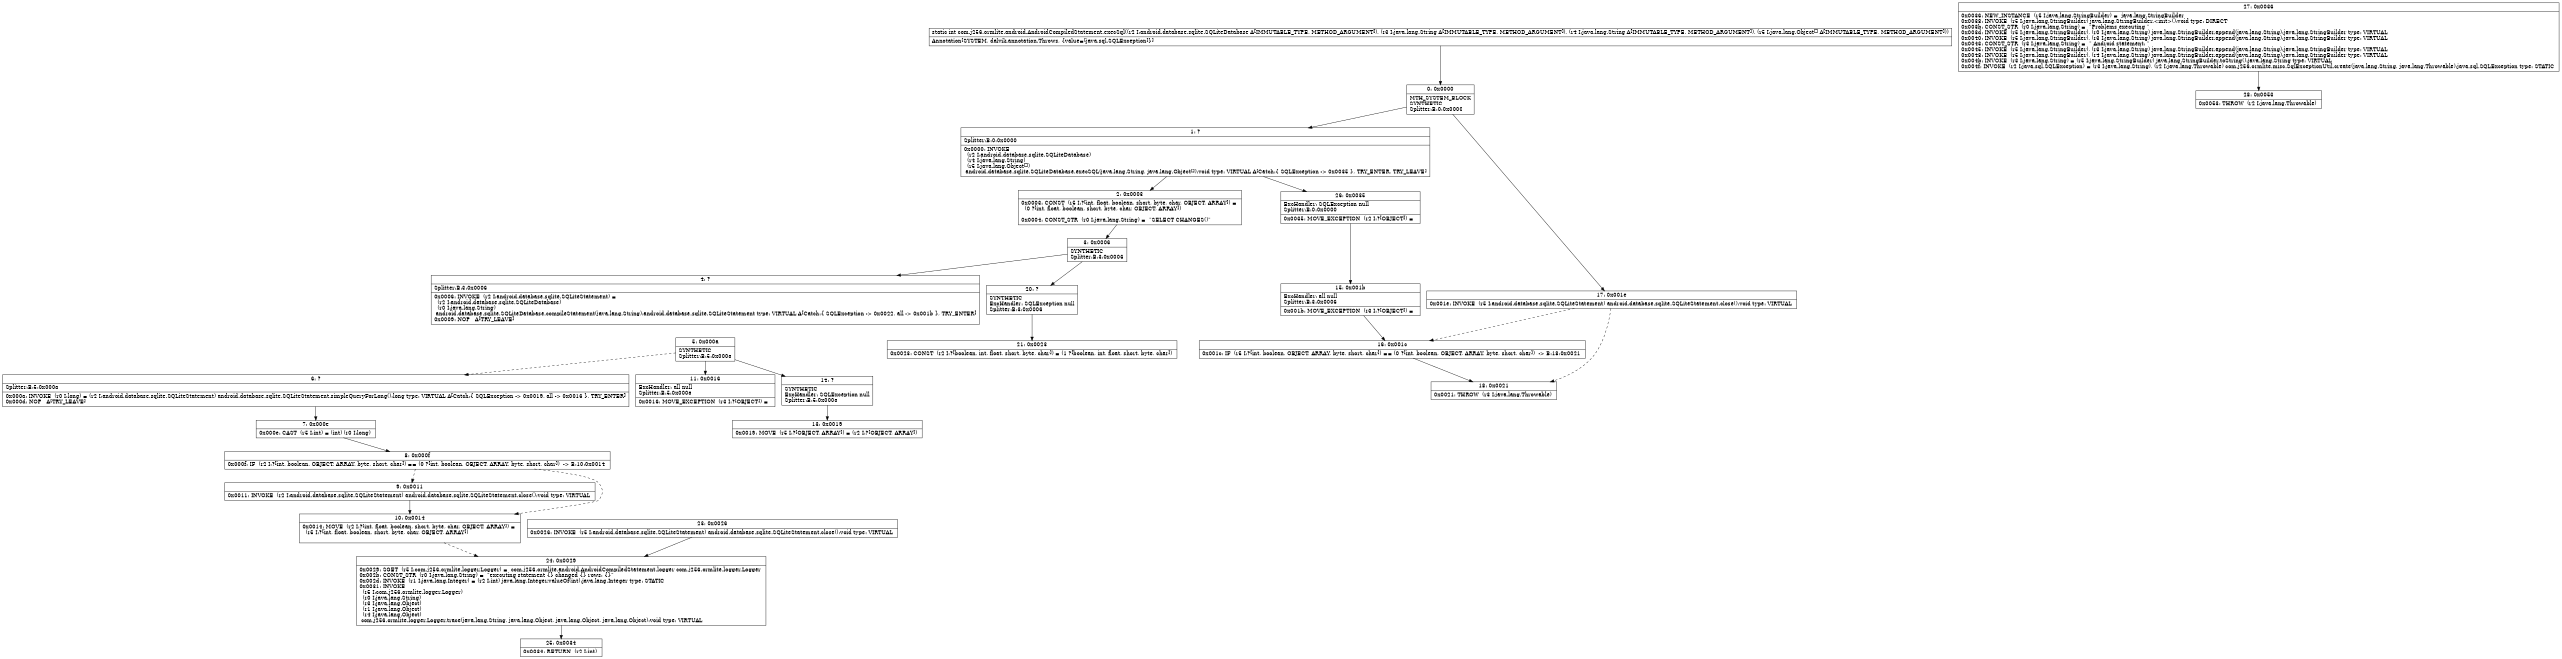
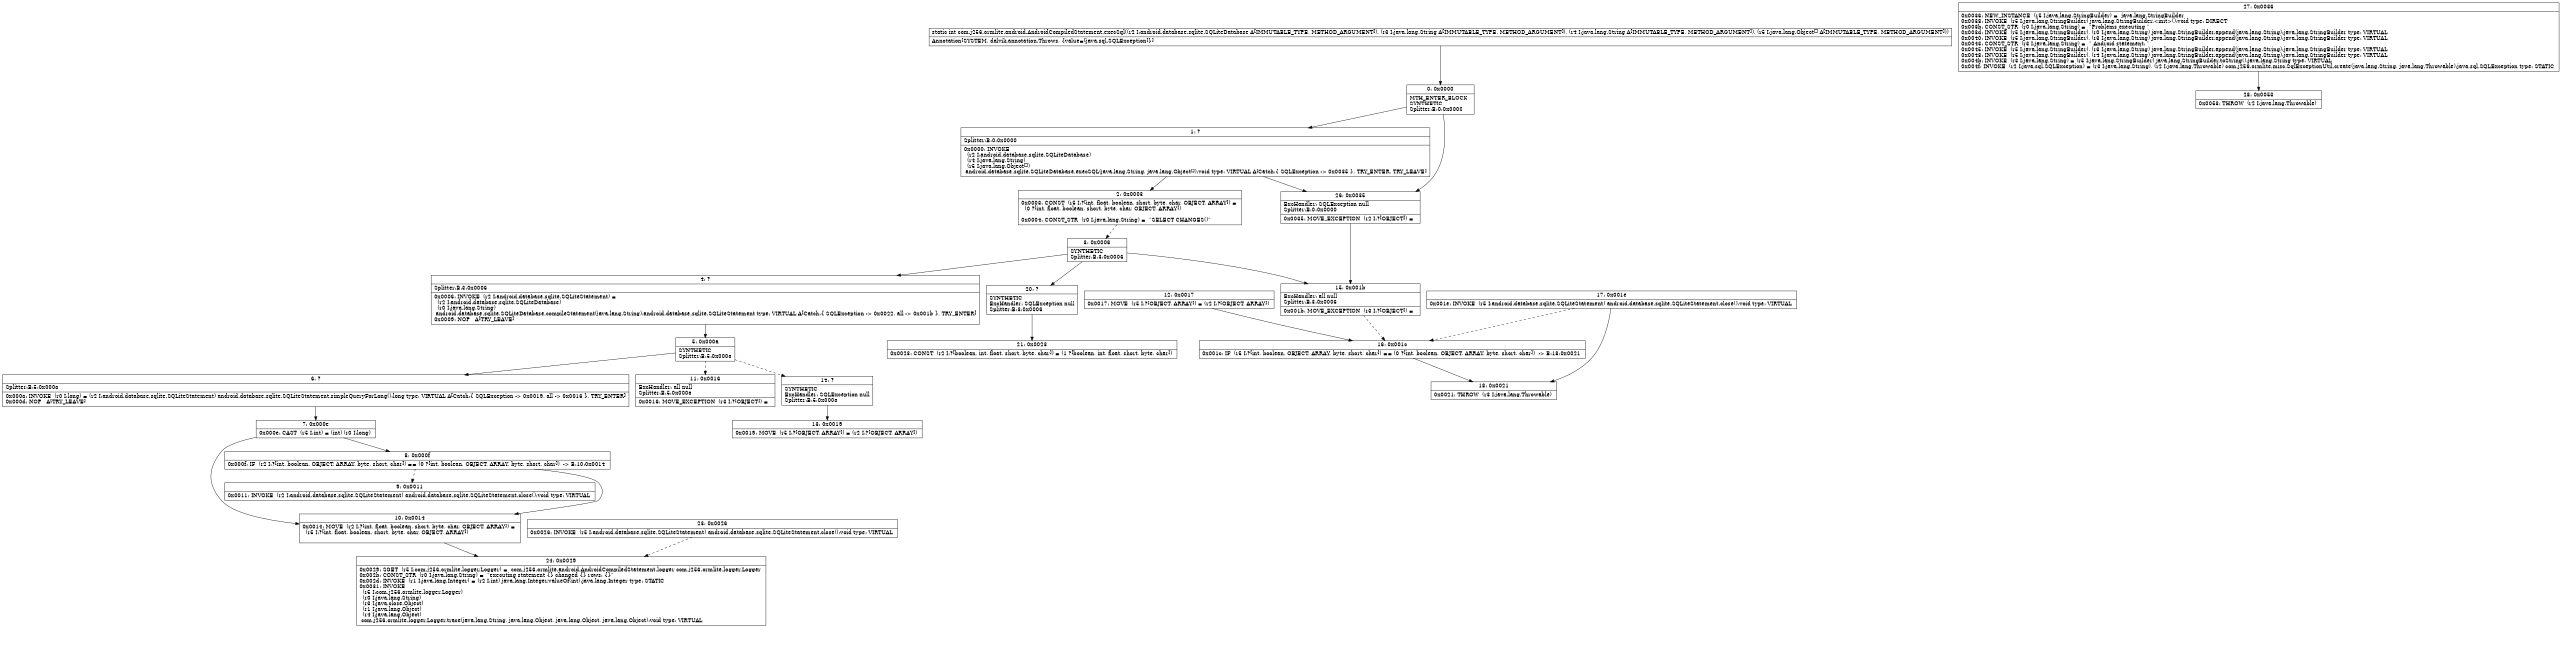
node "0: 0x0000": text "MTH_SYSTEM_BLOCK" -> "MTH_ENTER_BLOCK"
edge "0: 0x0000" -> "17: 0x001e": now "0: 0x0000" -> "26: 0x0035"
edge "2: 0x0003" -> "3: 0x0006": style solid -> dashed
edge "3: 0x0006" -> "15: 0x001b": added
node "12: 0x0017": added
edge "15: 0x001b" -> "16: 0x001c": style solid -> dashed
edge "4: ?" -> "5: 0x000a": added
edge "17: 0x001e" -> "18: 0x0021": style dashed -> solid
edge "5: 0x000a" -> "6: ?": style dashed -> solid
edge "5: 0x000a" -> "11: 0x0016": style solid -> dashed
edge "5: 0x000a" -> "14: ?": style solid -> dashed
edge "8: 0x000f" -> "10: 0x0014": style dashed -> solid
edge "9: 0x0011" -> "10: 0x0014": now "7: 0x000e" -> "10: 0x0014"
edge "23: 0x0026" -> "24: 0x0029": style solid -> dashed
edge "10: 0x0014" -> "24: 0x0029": style dashed -> solid
node "24: 0x0029": text "(r3 I:java.lang.Object)" -> "(r3 I:java.close.Object)"
node "25: 0x0034": removed
